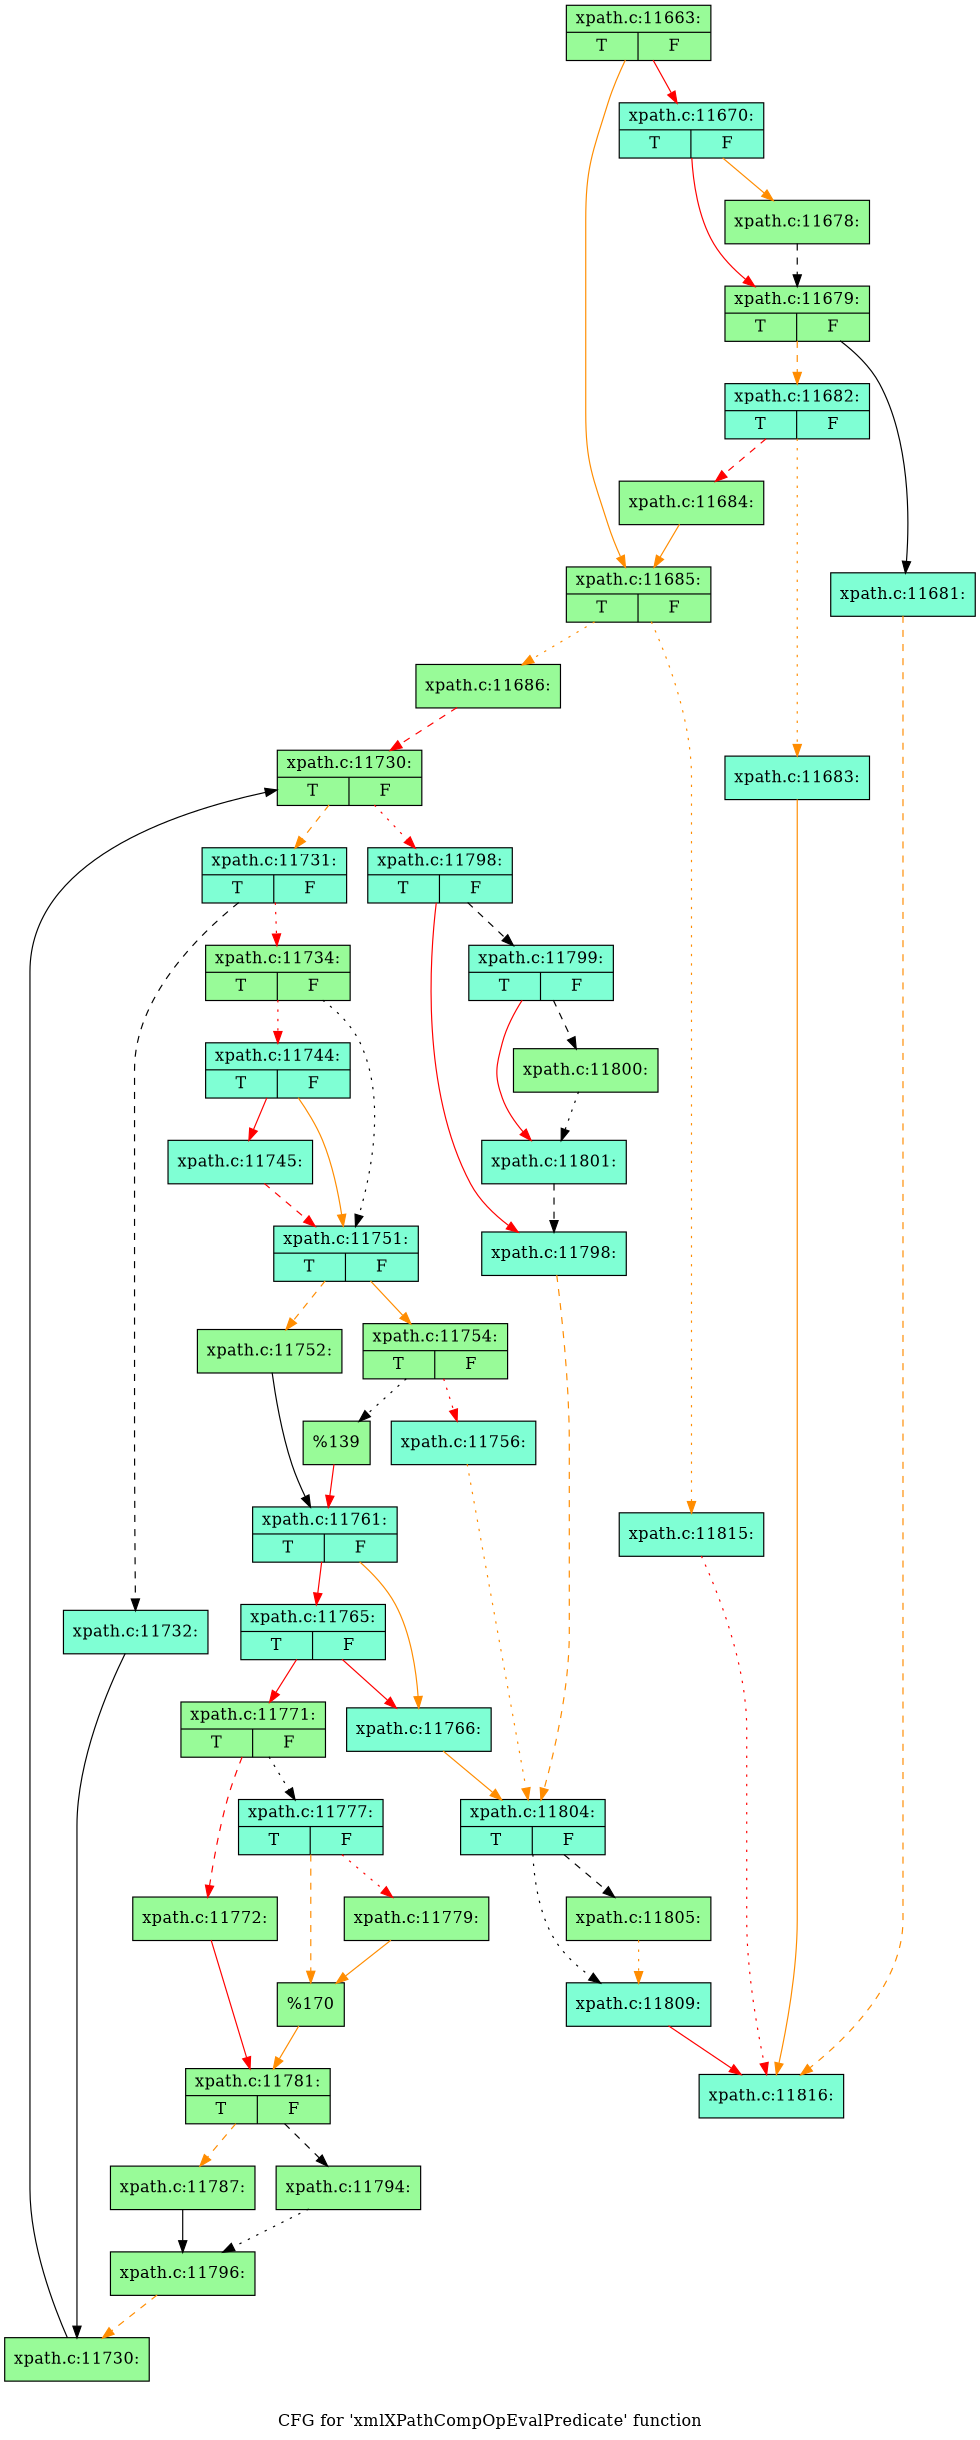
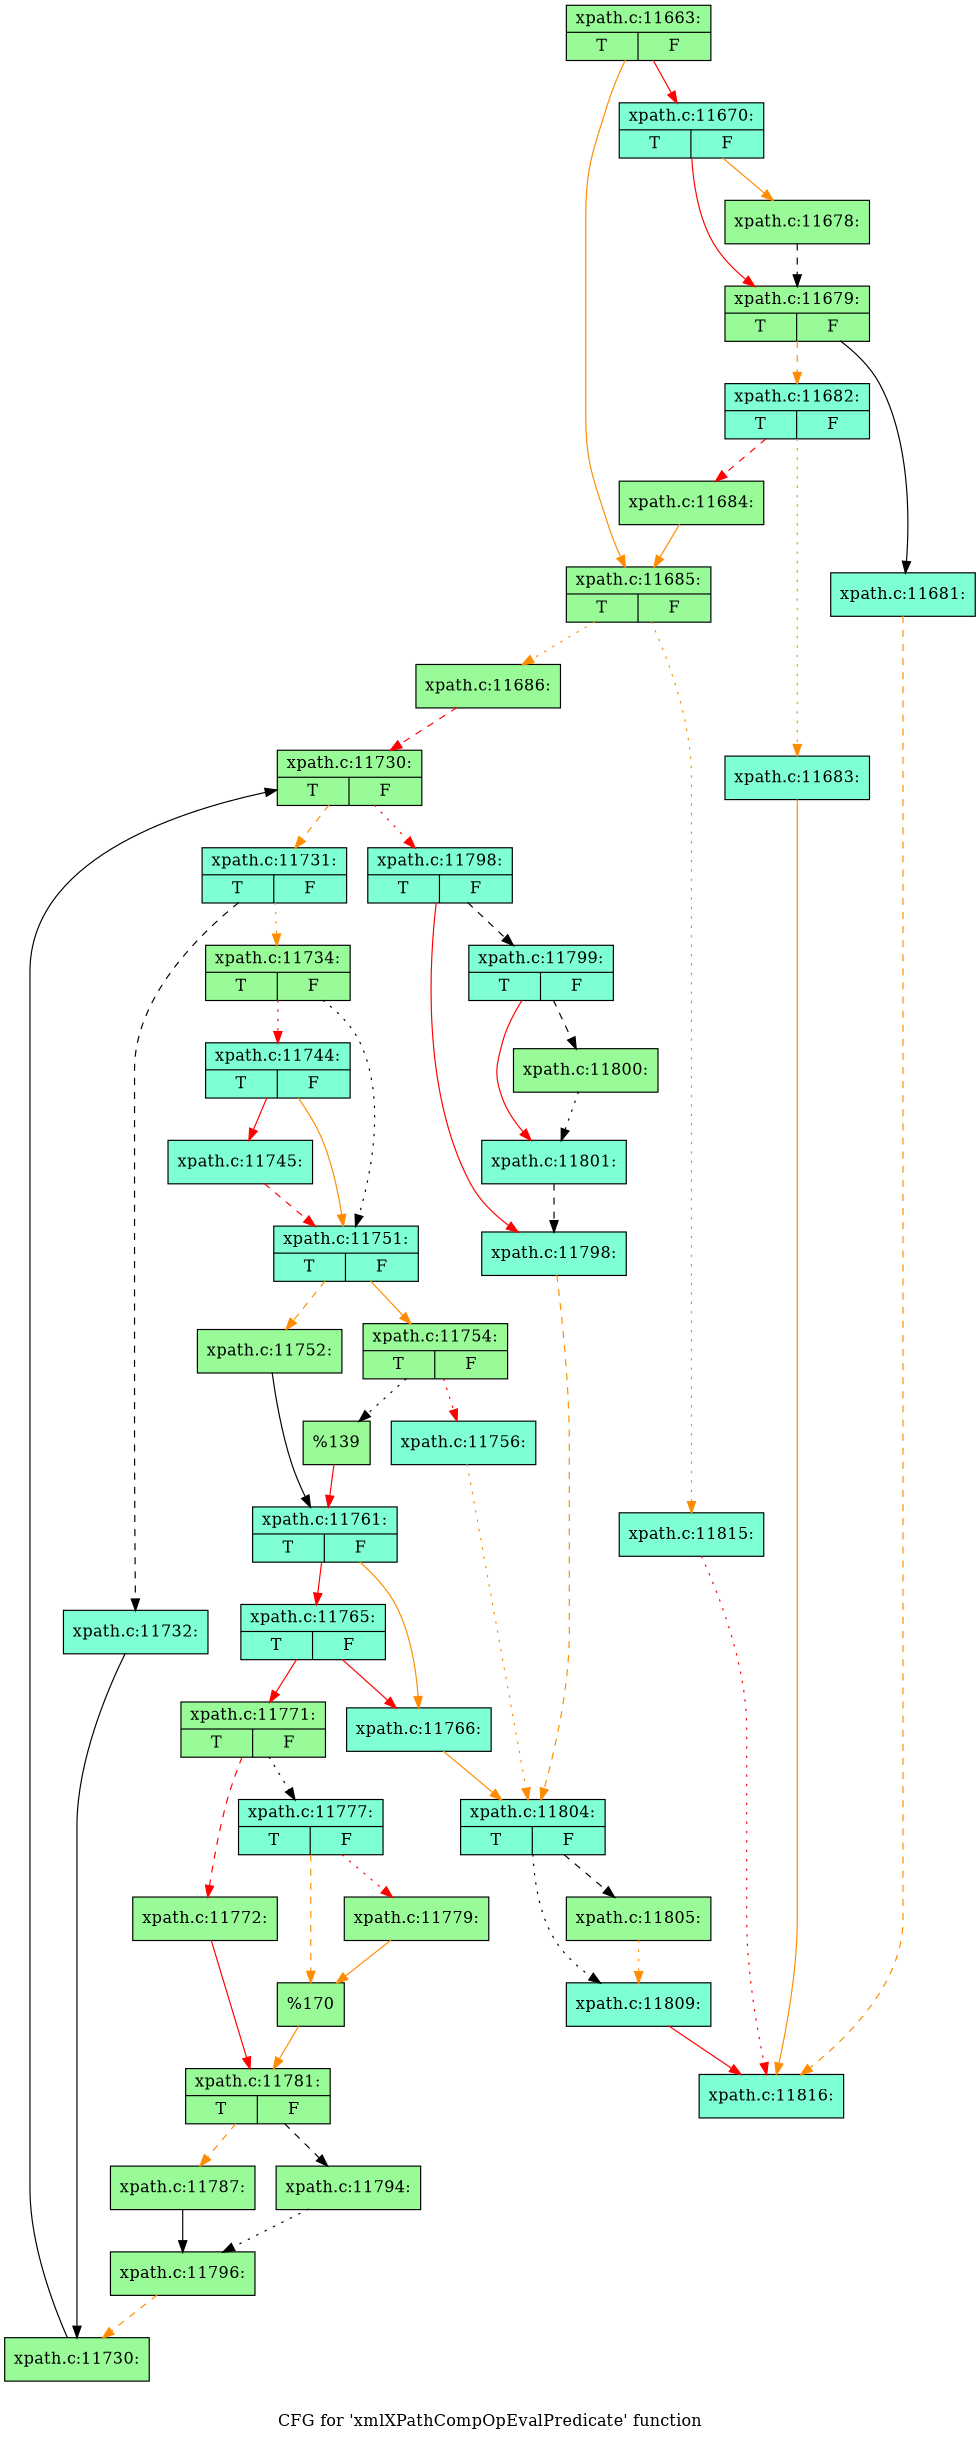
edge "xpath.c:11731:" -> "xpath.c:11734:": color red -> darkorange
